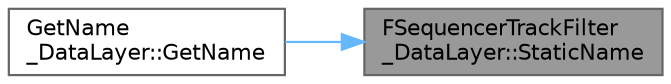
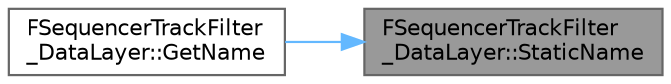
node "GetName _DataLayer::GetName": label "GetName _DataLayer::GetName" -> "FSequencerTrackFilter _DataLayer::GetName"
